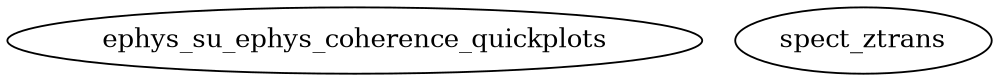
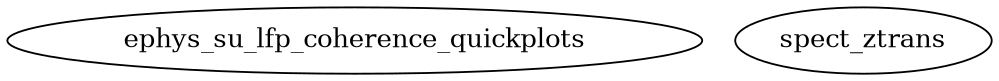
node "ephys_su_ephys_coherence_quickplots": label "ephys_su_ephys_coherence_quickplots" -> "ephys_su_lfp_coherence_quickplots"
